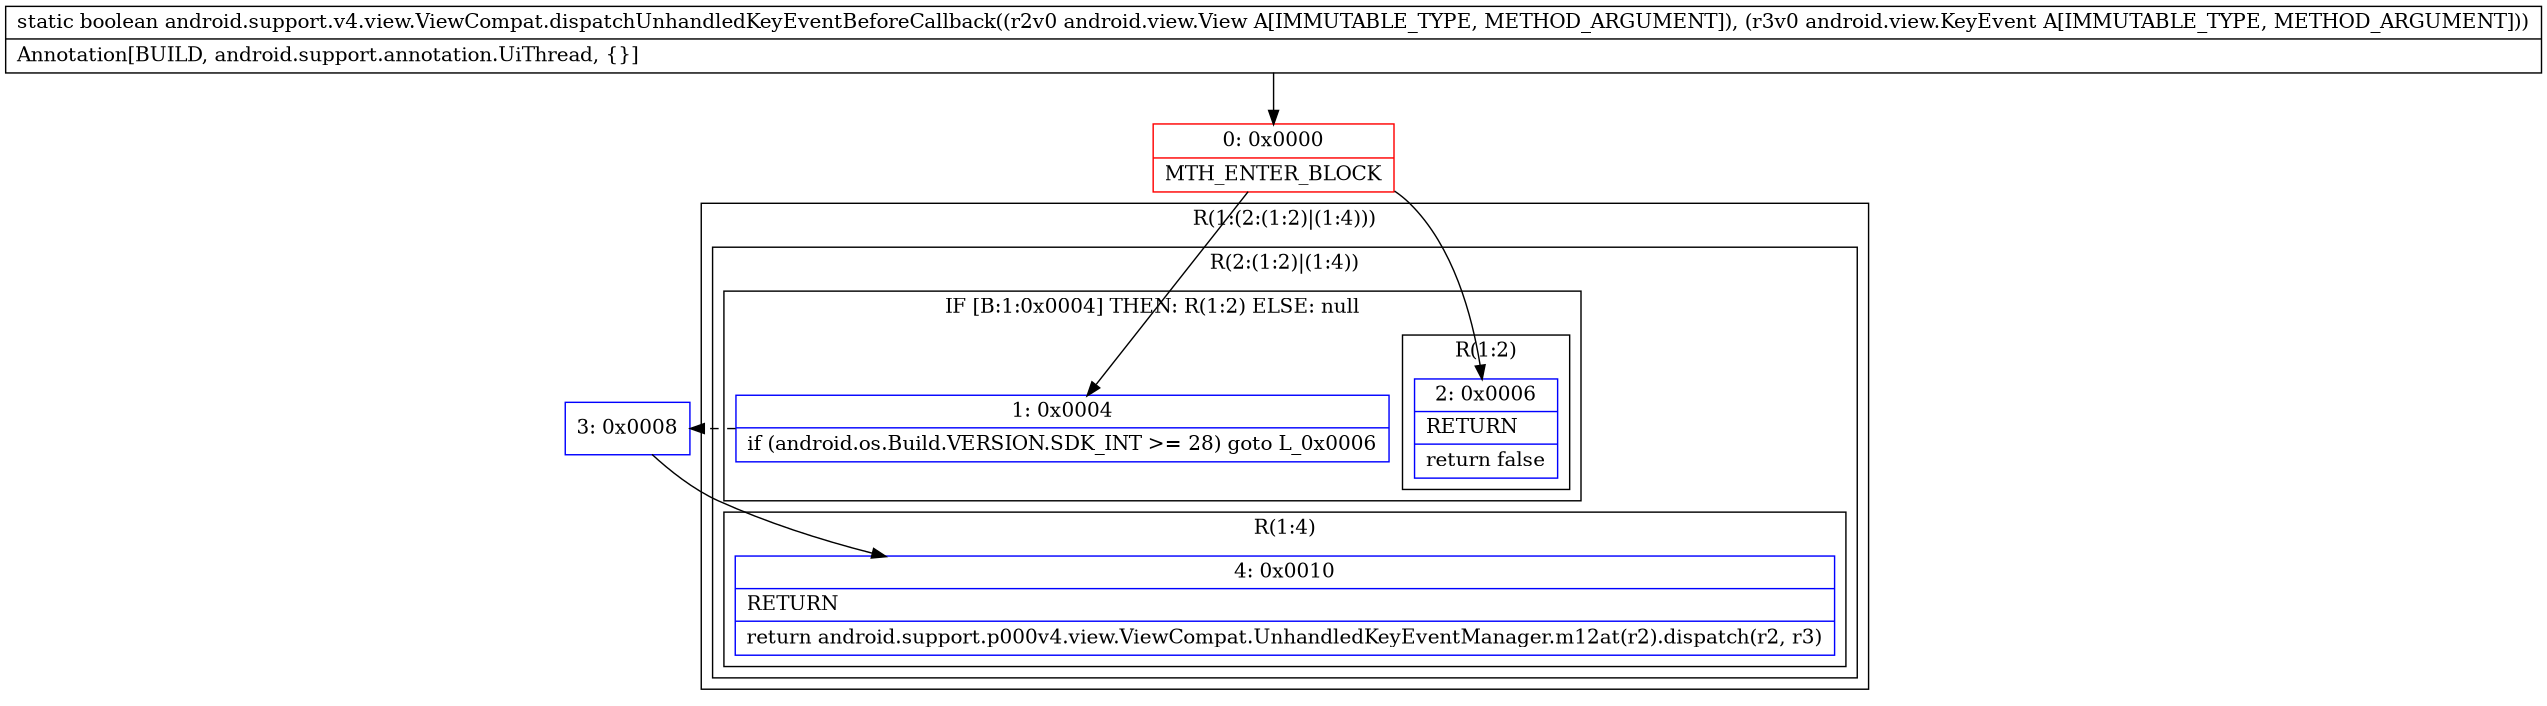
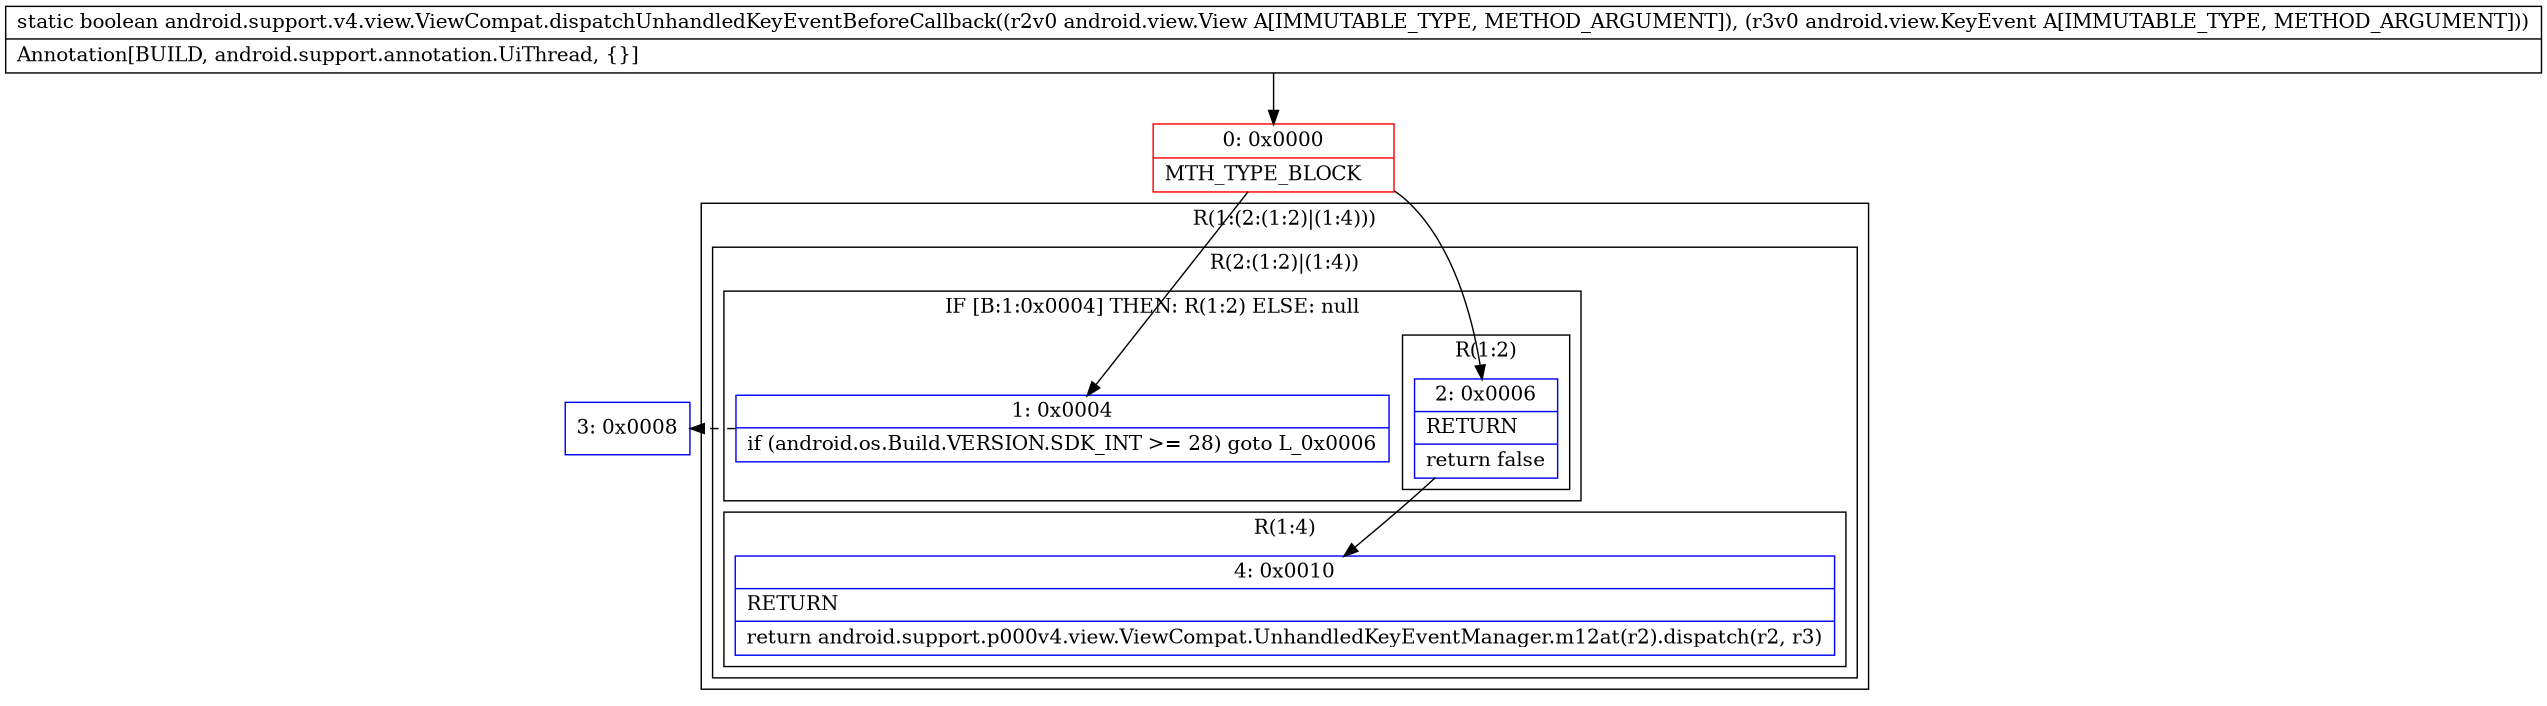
node "0: 0x0000": text "MTH_ENTER_BLOCK" -> "MTH_TYPE_BLOCK"
edge "3: 0x0008" -> "4: 0x0010": now "2: 0x0006" -> "4: 0x0010"
